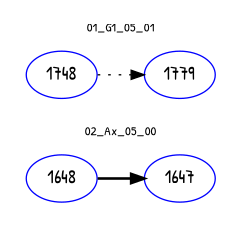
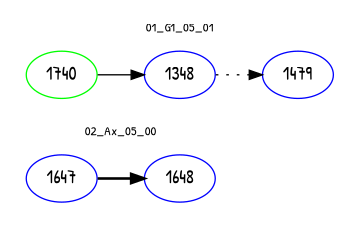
node "1740": added
node "1748": label "1748" -> "1348"
node "1779": label "1779" -> "1479"
edge "1648" -> "1647": reversed
